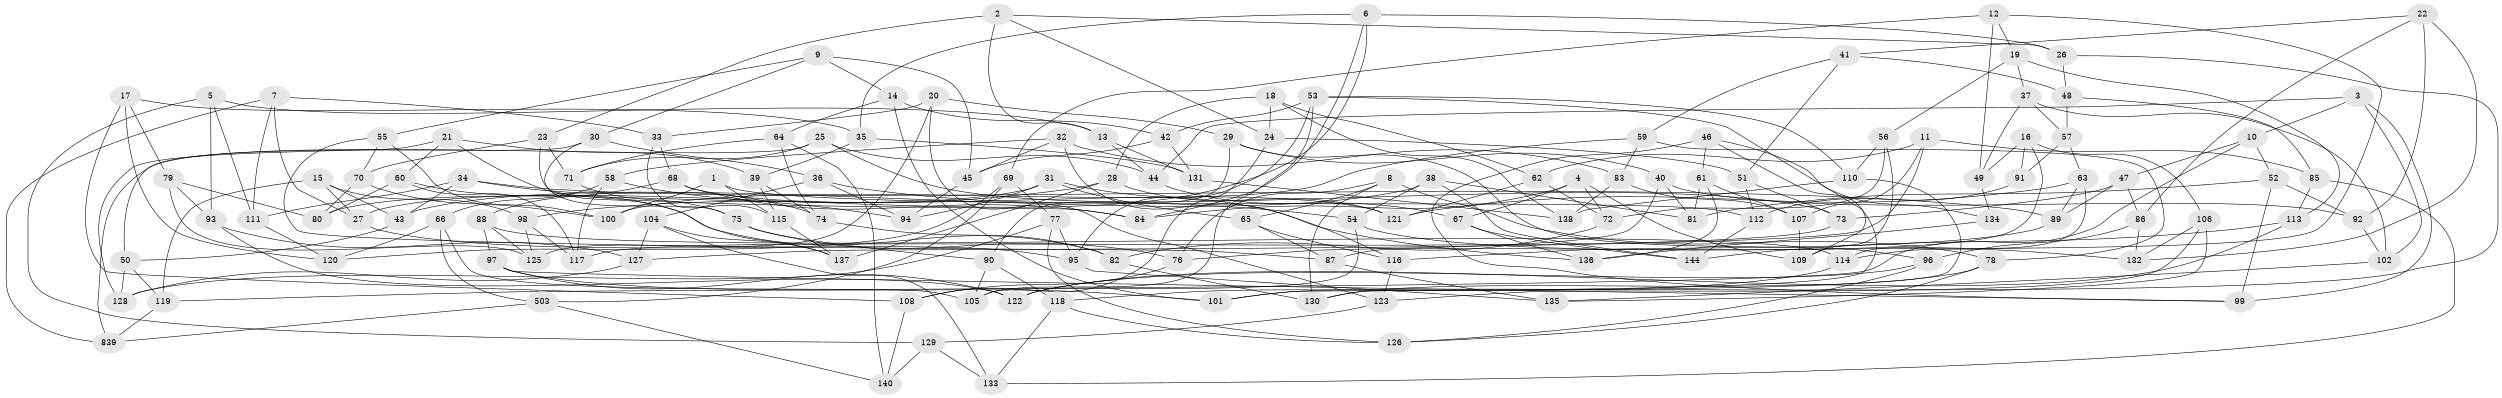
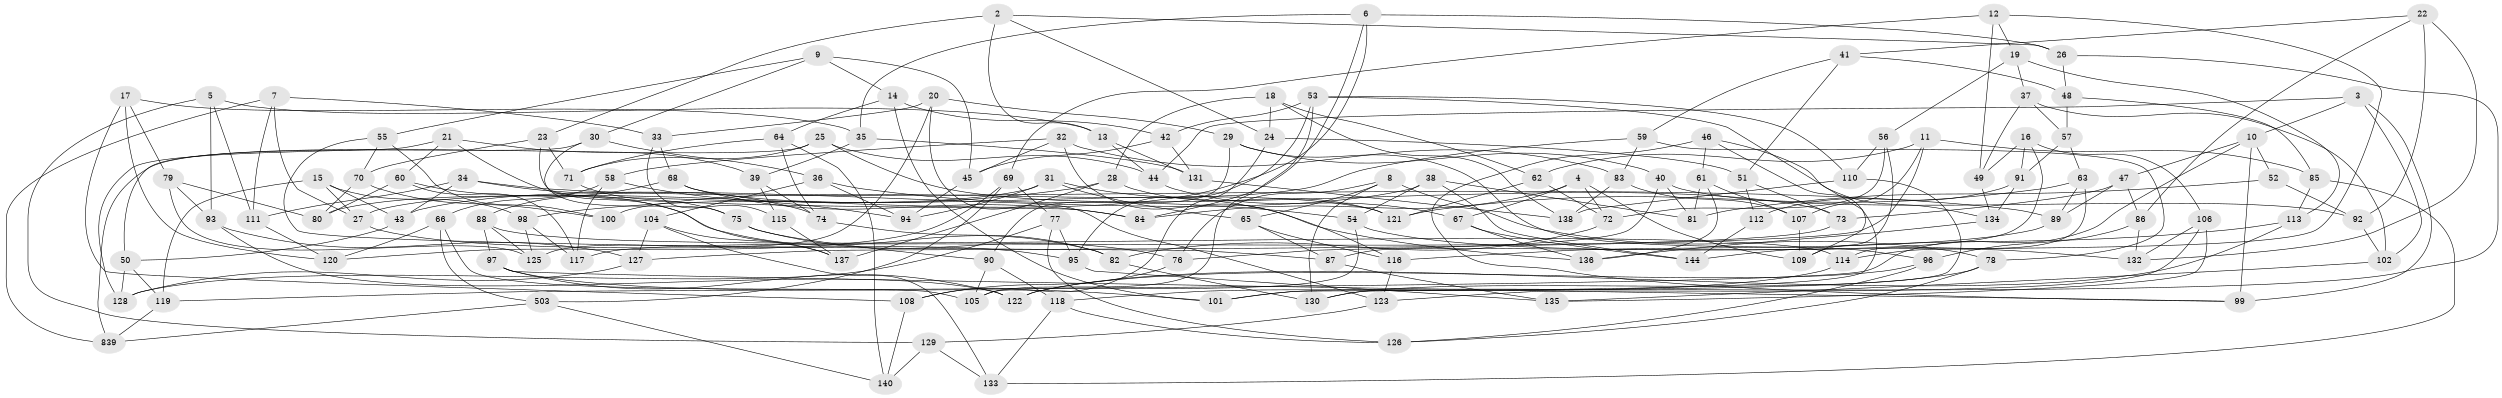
node "1": removed
edge "91" -- "134": added
edge "52" -- "99": now "10" -- "99"
